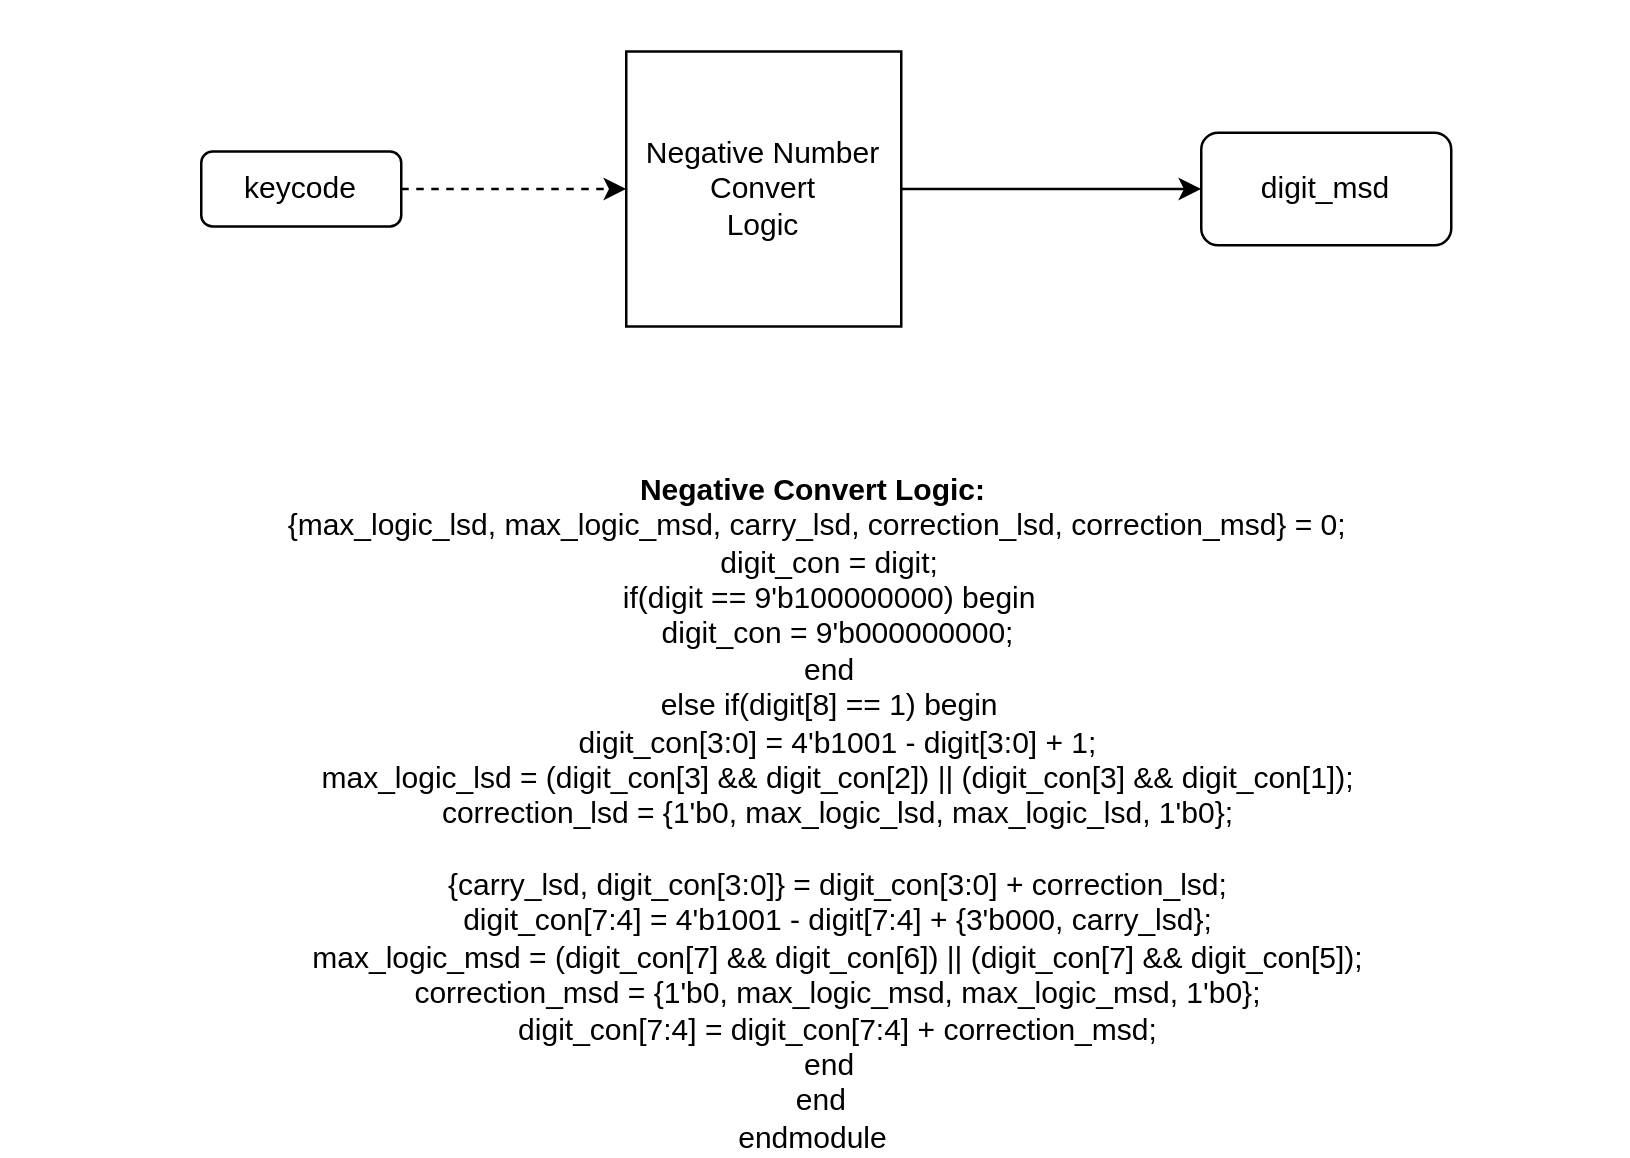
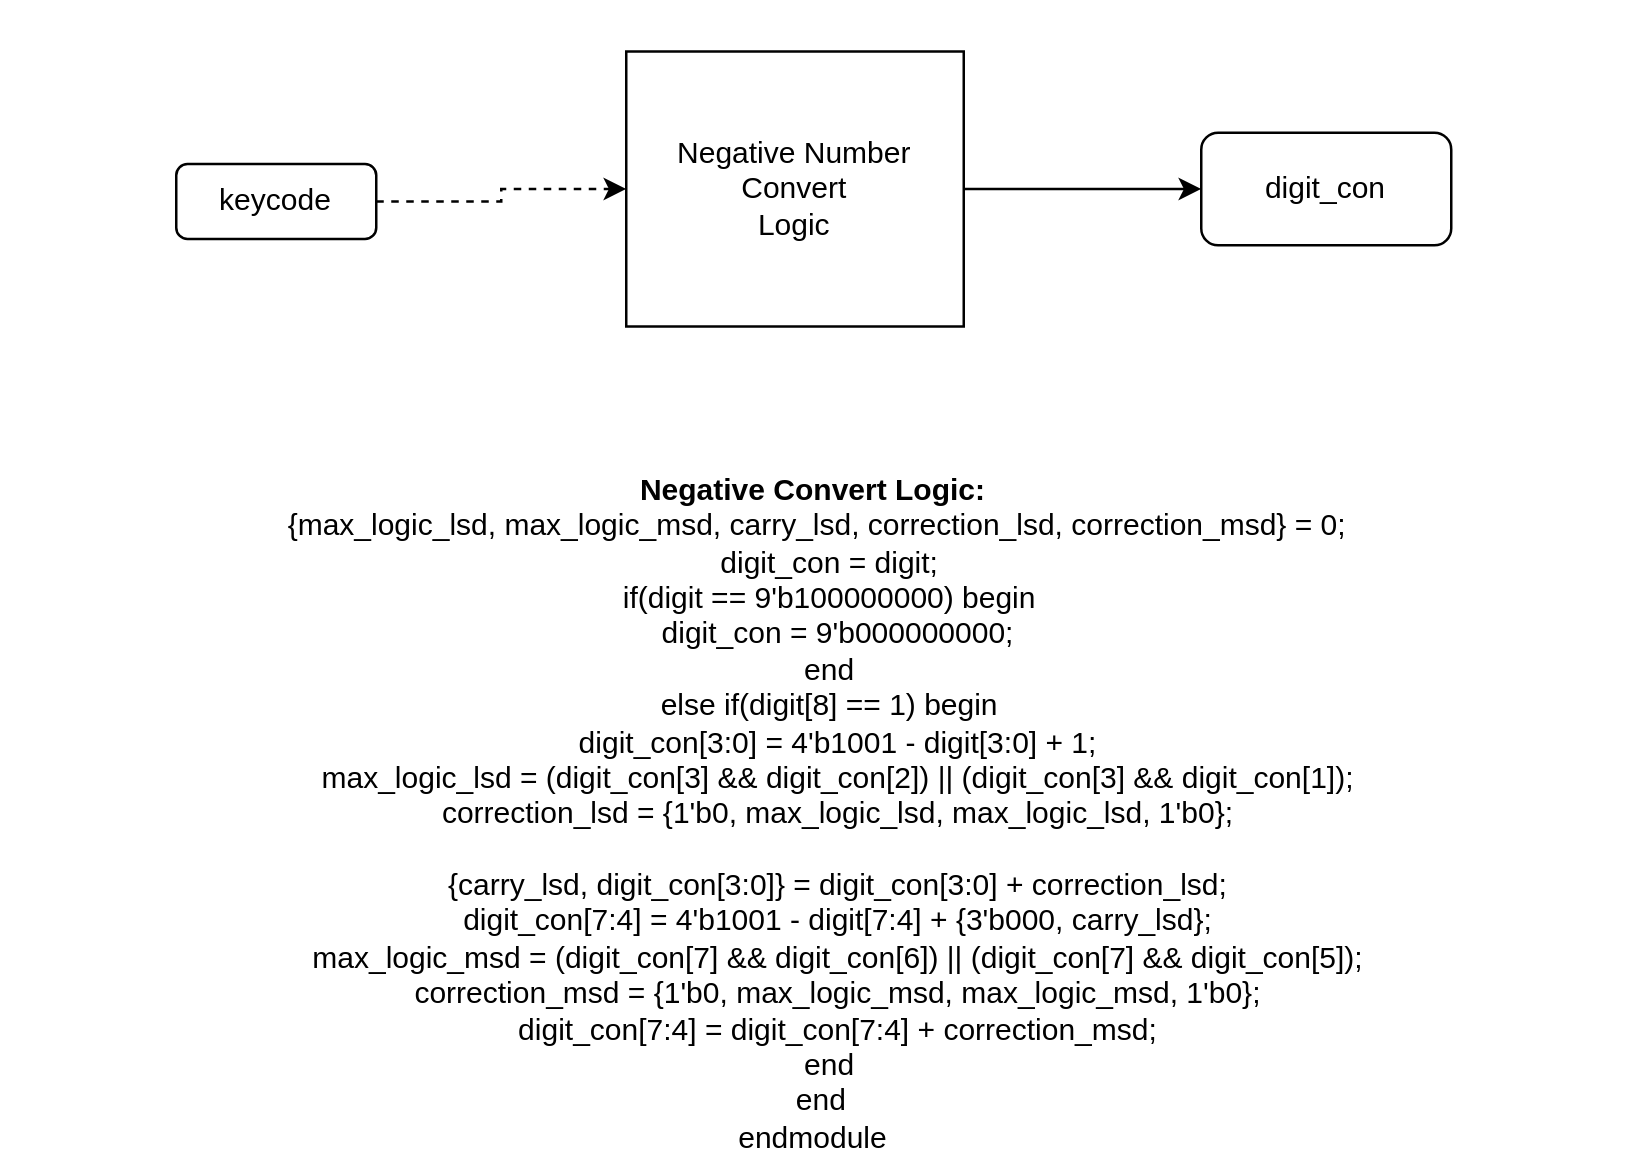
node "keycode": moved (301, 189) -> (276, 201)
node "Negative Number Convert Logic": size 275x275 -> 338x275
node "digit_msd": label "digit_msd" -> "digit_con"
